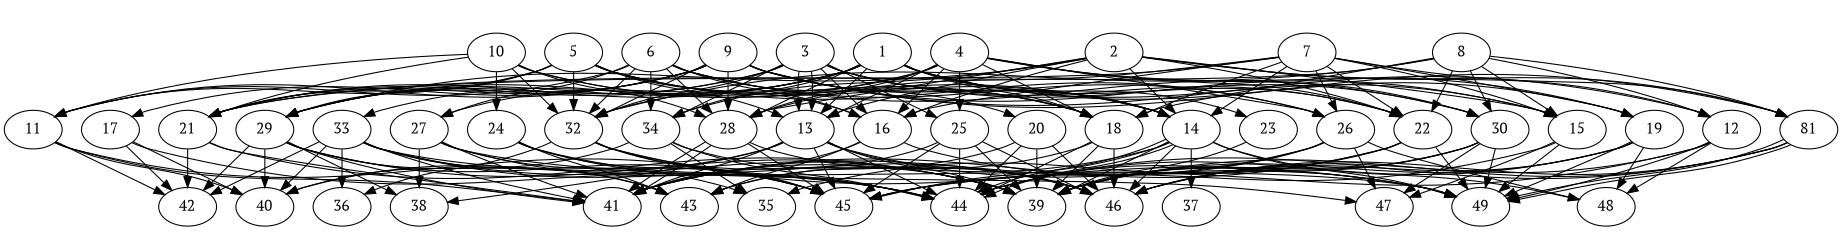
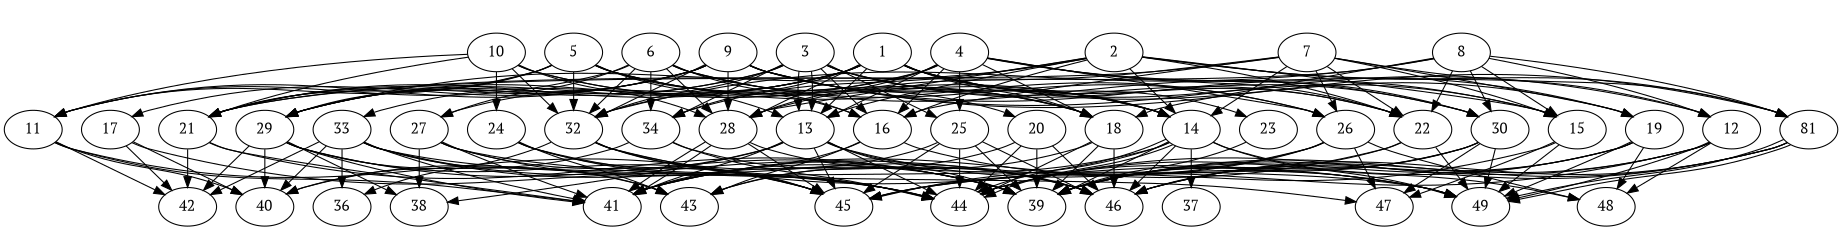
edge "7" -> "18": removed
edge "12" -> "39": added
node "35": removed
